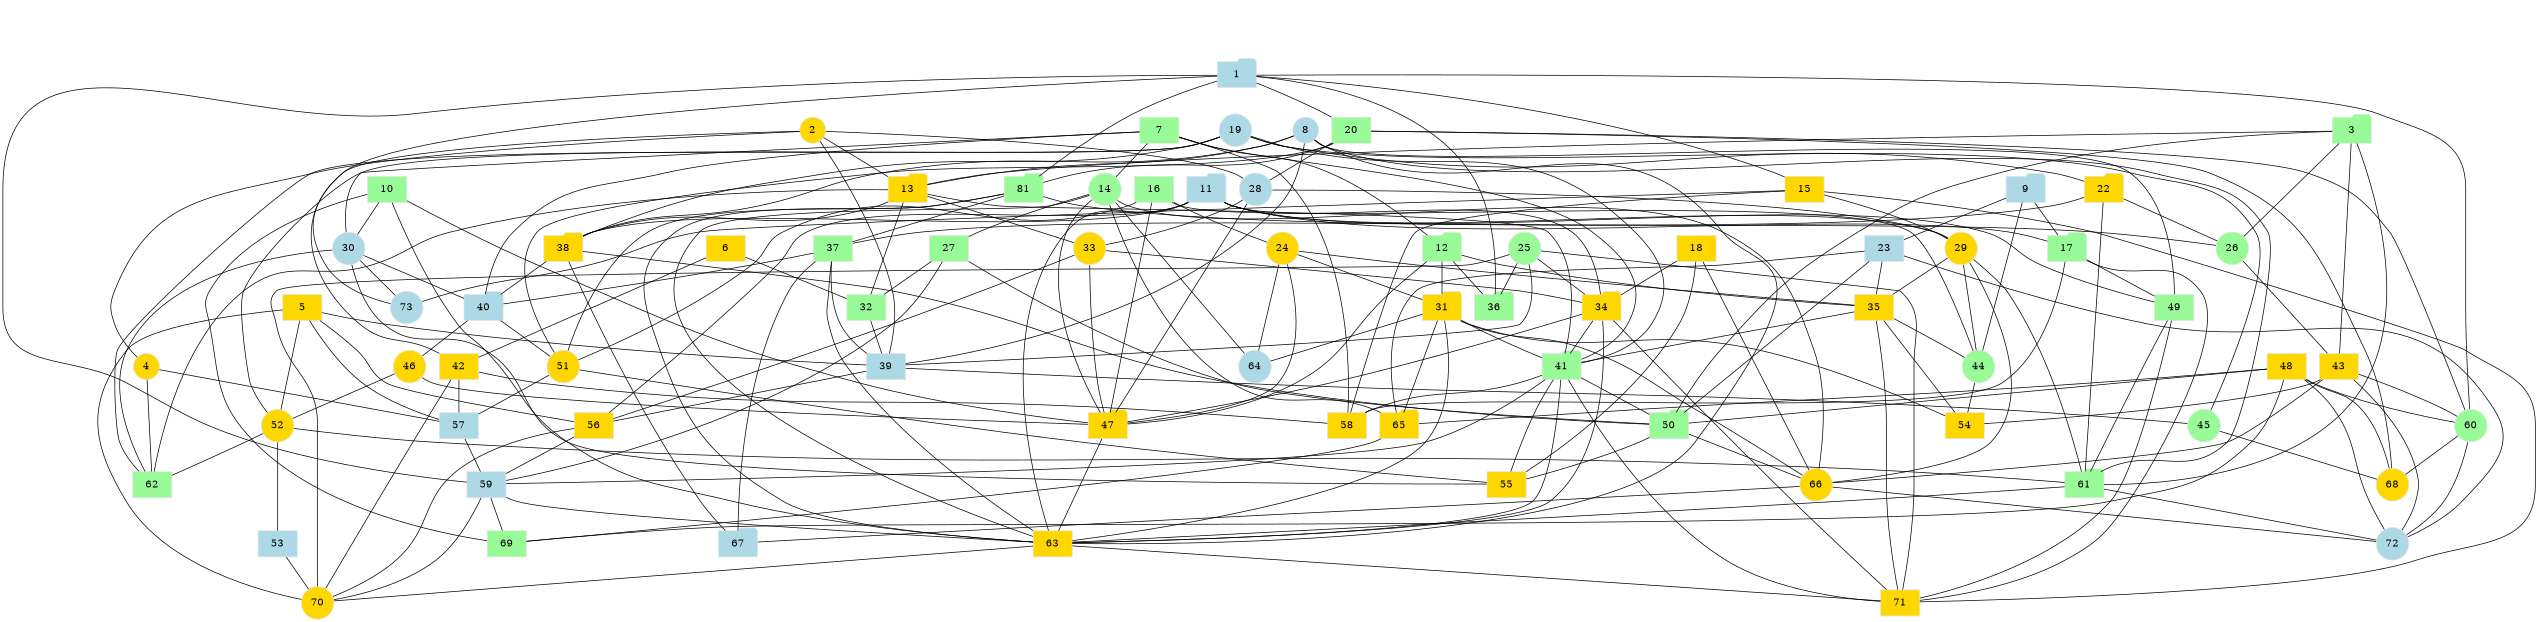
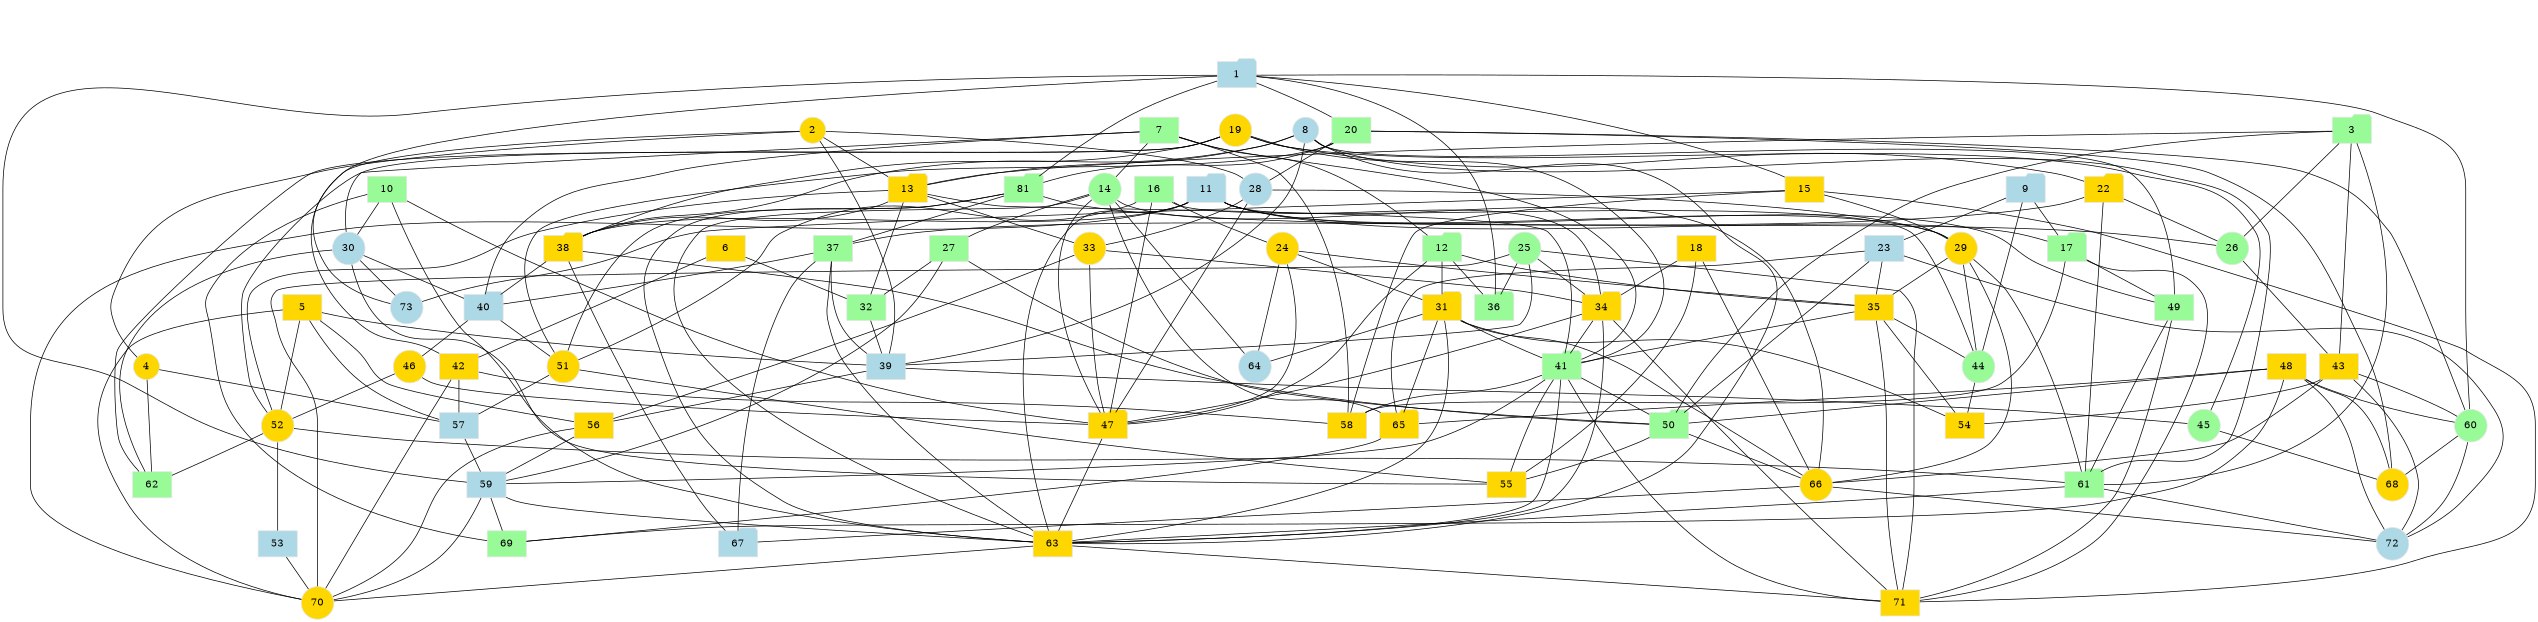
node "19": fillcolor lightblue -> gold
edge "11" -- "56": now "11" -- "70"
edge "13" -- "62": now "13" -- "52"
